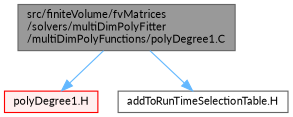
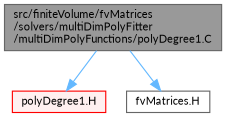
node "addToRunTimeSelectionTable.H": label "addToRunTimeSelectionTable.H" -> "fvMatrices.H"
